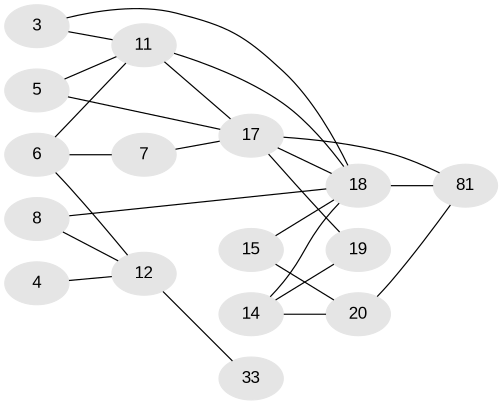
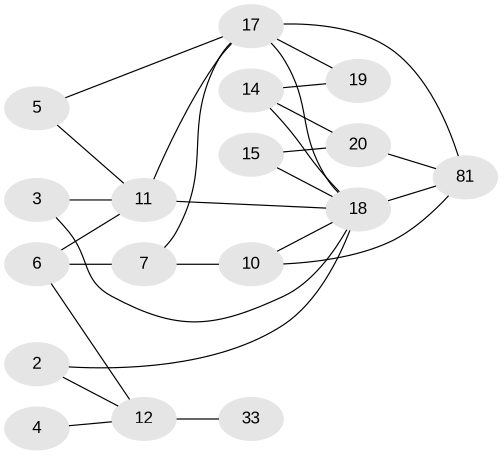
node "8": label "8" -> "2"
node "10": added
